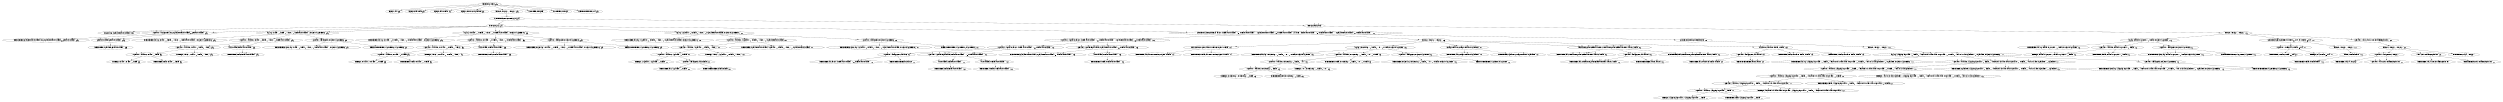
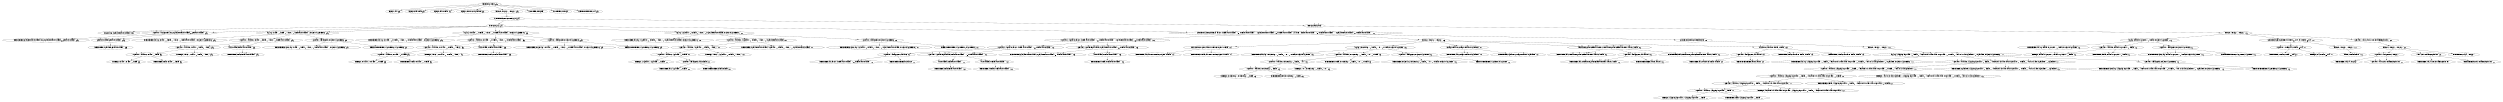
node "(IDENTIFIER,outFile,outFile.delete())": removed
